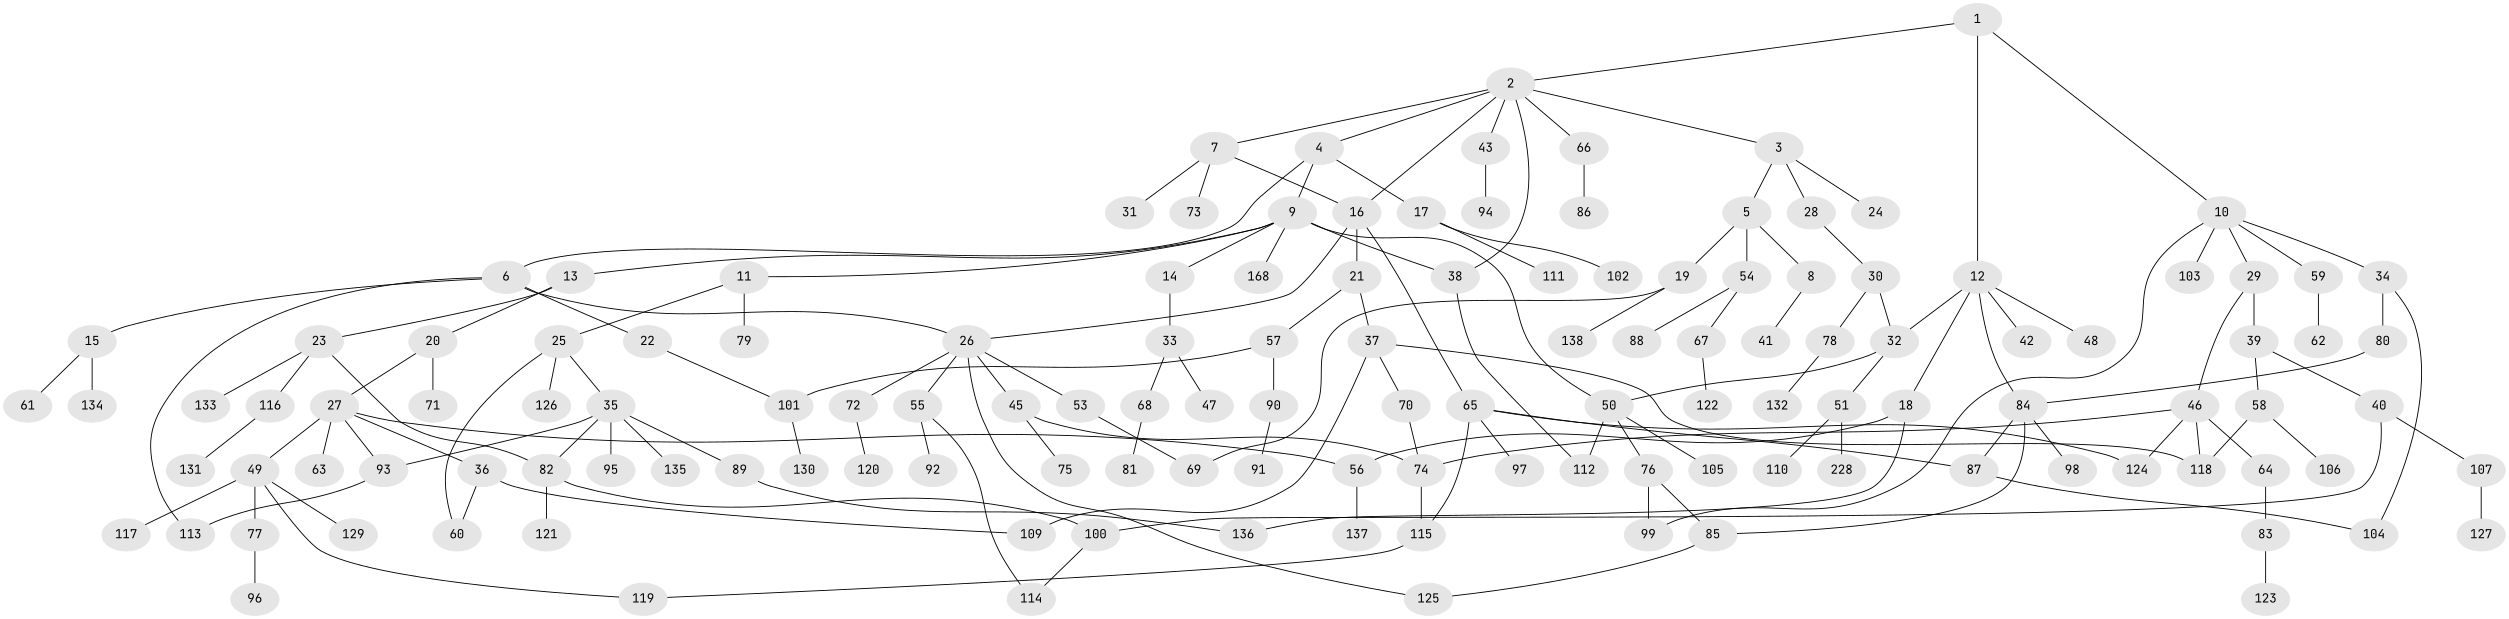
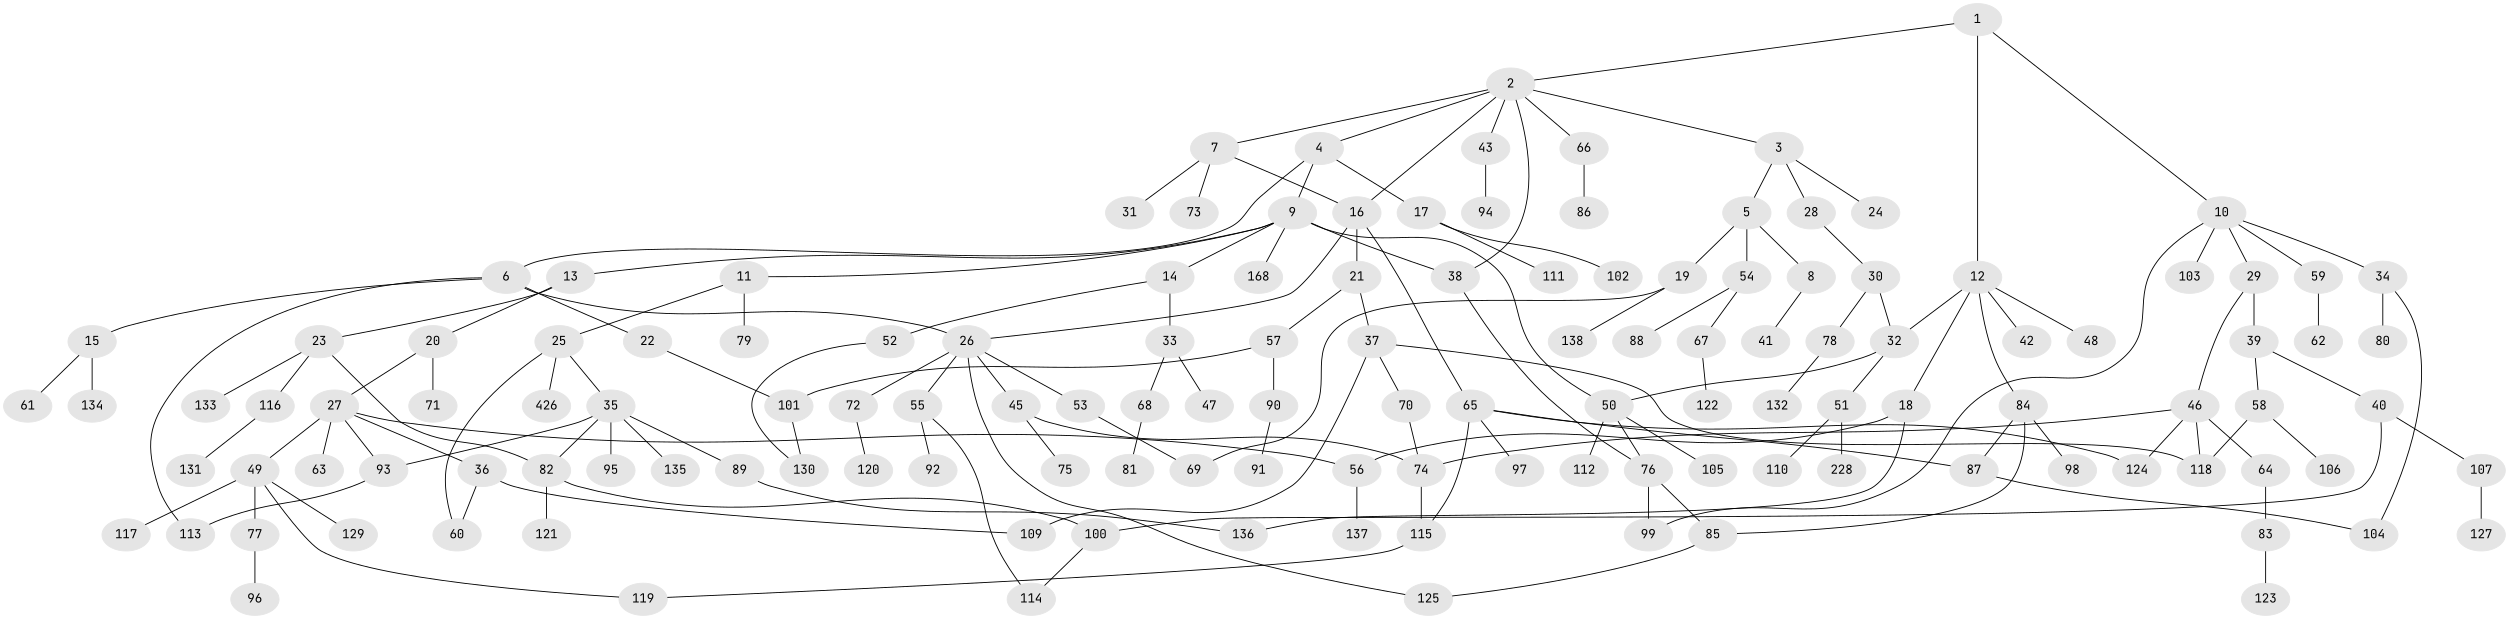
node "52": added
edge "80" -- "84": removed
edge "38" -- "112": now "38" -- "76"
node "126": label "126" -> "426"
